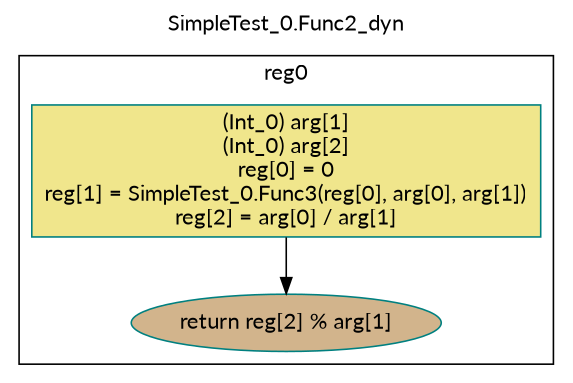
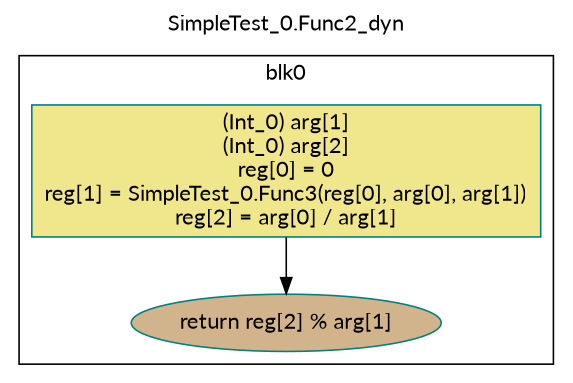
cluster "reg0": label "reg0" -> "blk0"
